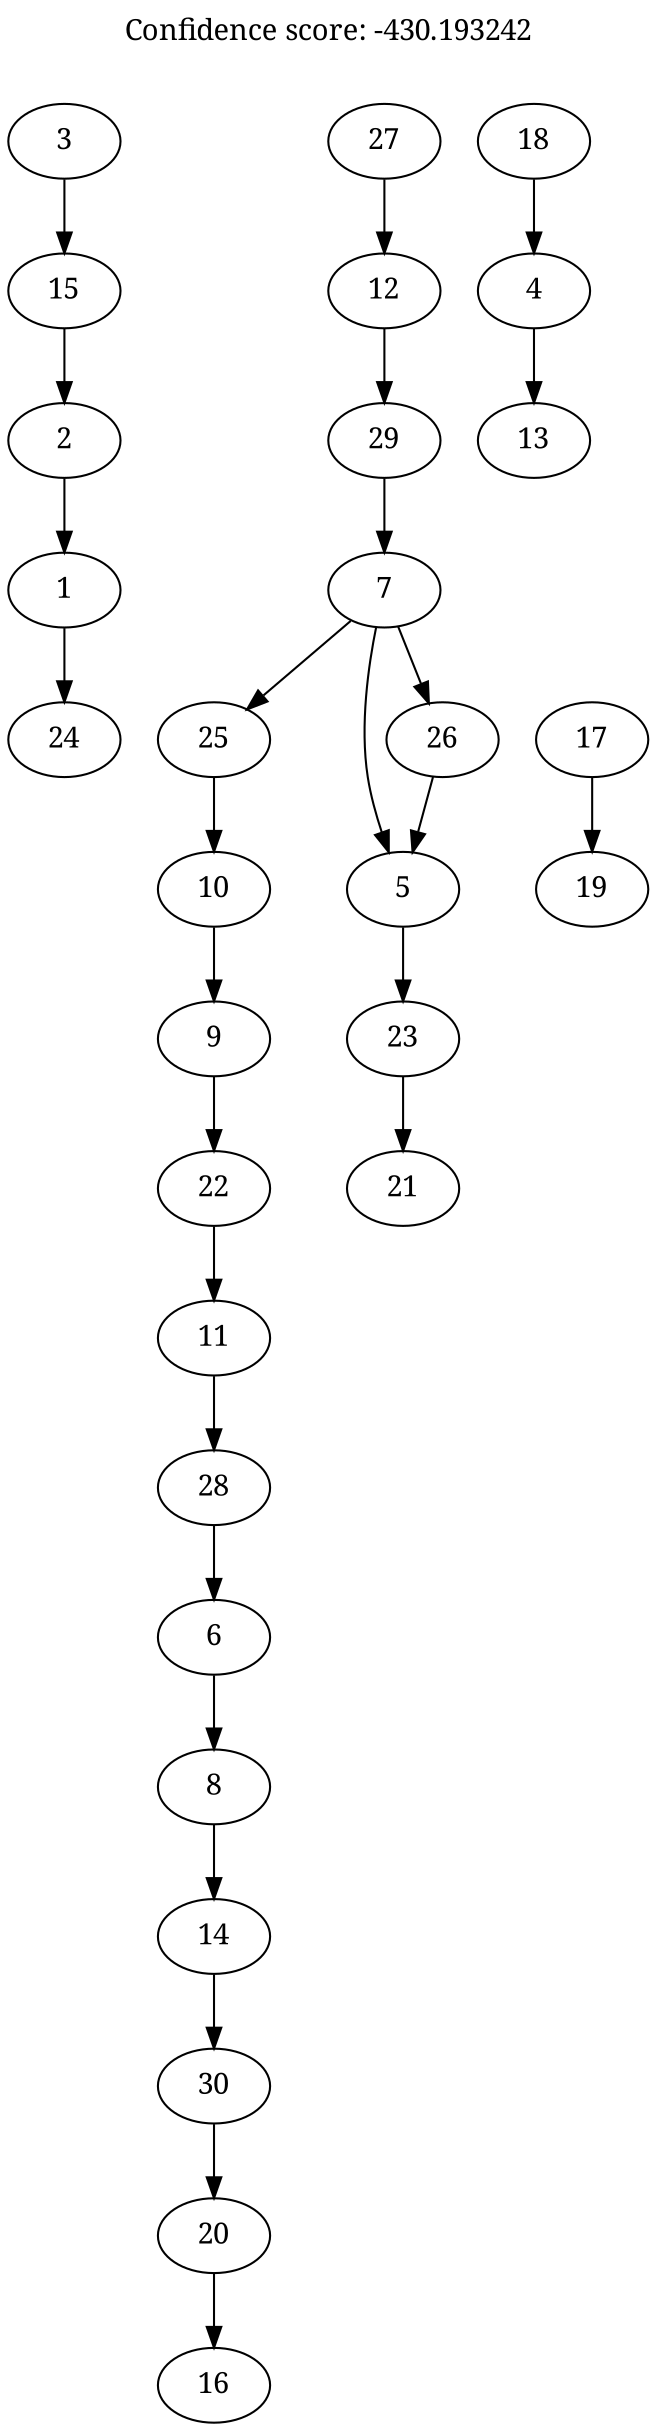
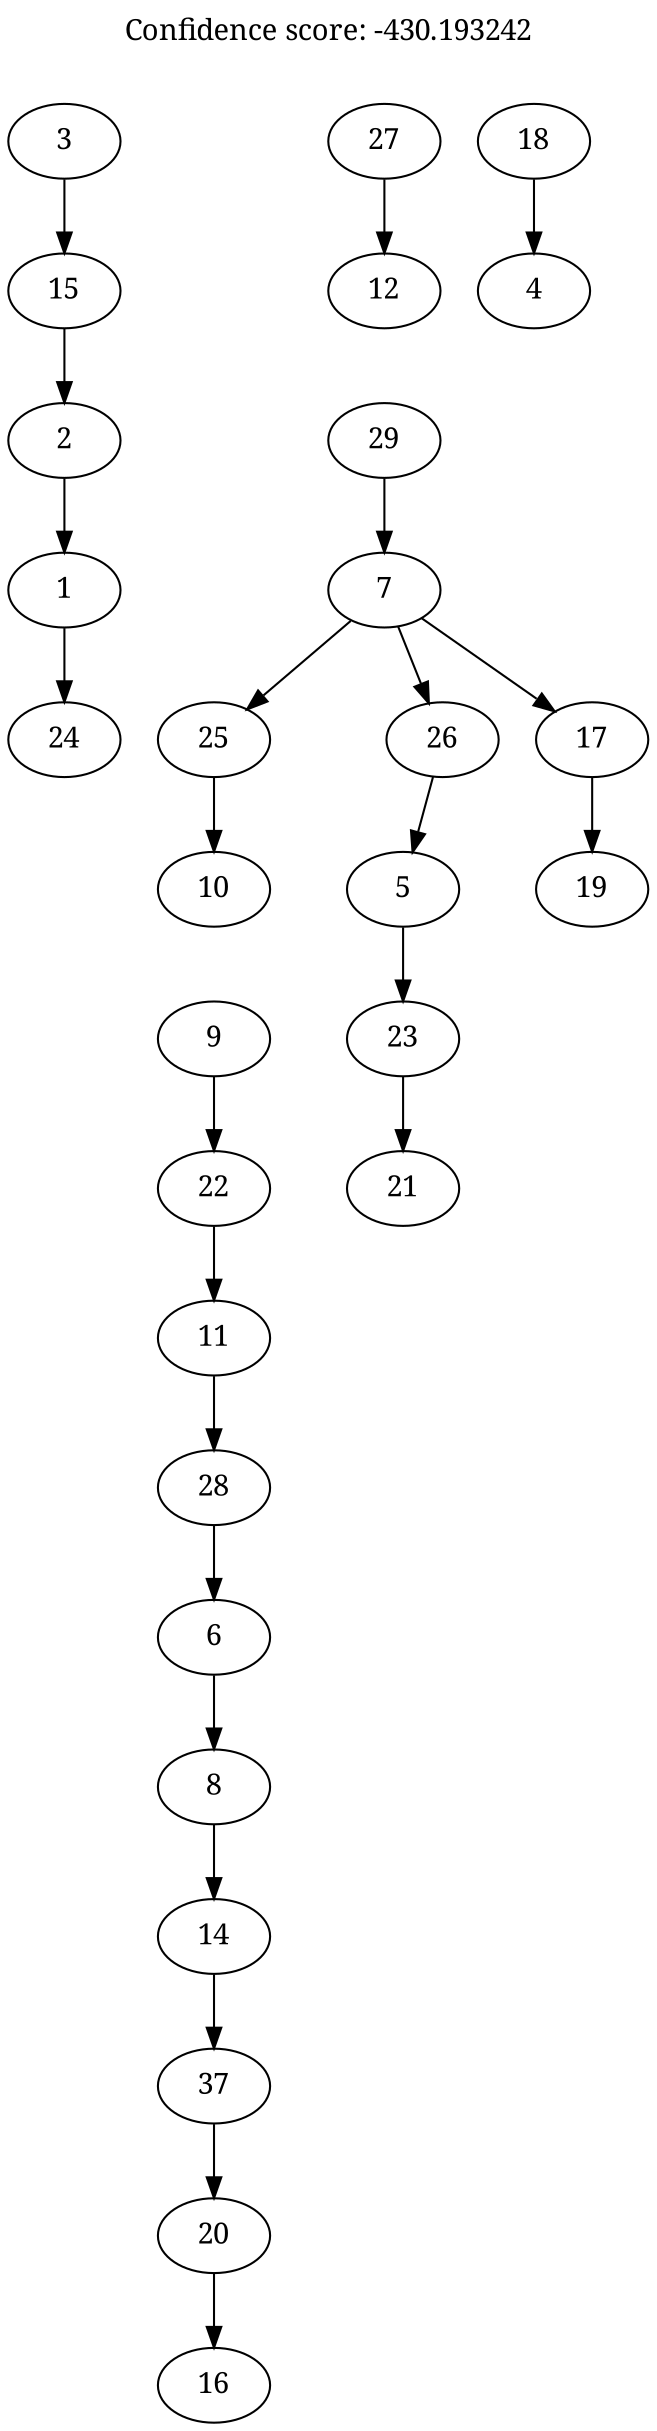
edge "12" -> "29": removed
node "13": removed
edge "7" -> "5": now "7" -> "17"
edge "10" -> "9": removed
node "30": label "30" -> "37"
